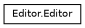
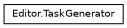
node "Editor.Editor": label "Editor.Editor" -> "Editor.TaskGenerator"
